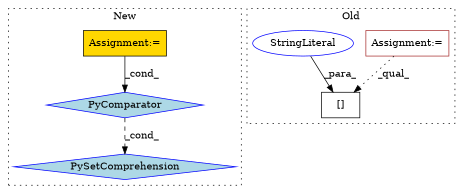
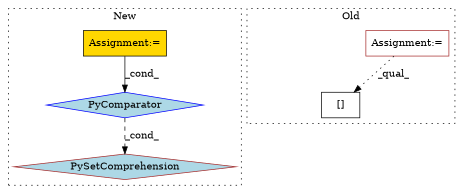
node "StringLiteral": removed
node "PySetComprehension": color blue -> brown
